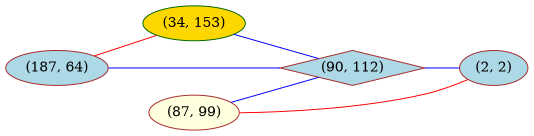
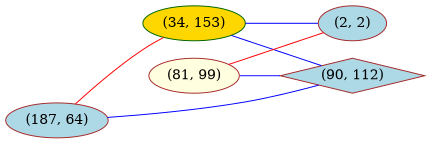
edge "(90, 112)" -- "(2, 2)": now "(34, 153)" -- "(2, 2)"
node "(87, 99)": label "(87, 99)" -> "(81, 99)"
